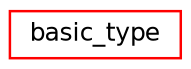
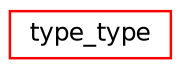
node "basic_type": label "basic_type" -> "type_type"
